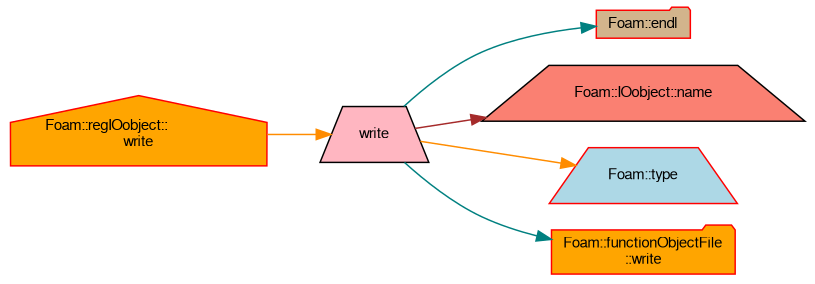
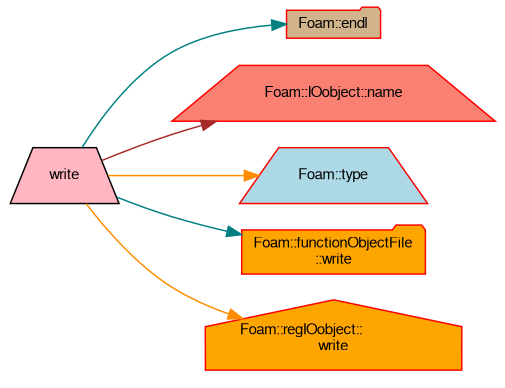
node "Foam::IOobject::name": color black -> red
edge "Foam::regIOobject:: write" -> "write": reversed
